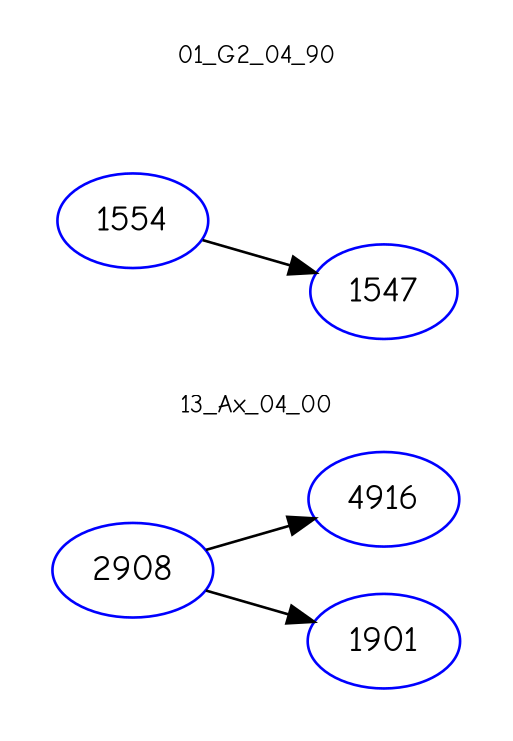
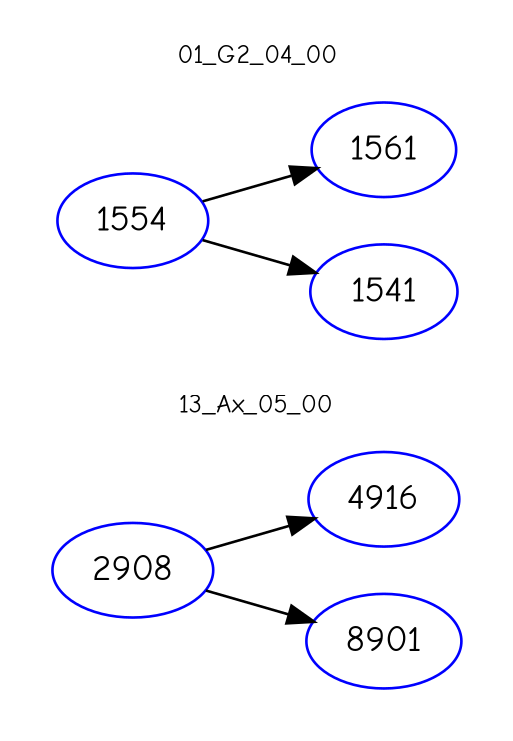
cluster "01_G2_04_90": label "01_G2_04_90" -> "01_G2_04_00"
node "1561": added
node "1547": label "1547" -> "1541"
cluster "13_Ax_04_00": label "13_Ax_04_00" -> "13_Ax_05_00"
node "1901": label "1901" -> "8901"
